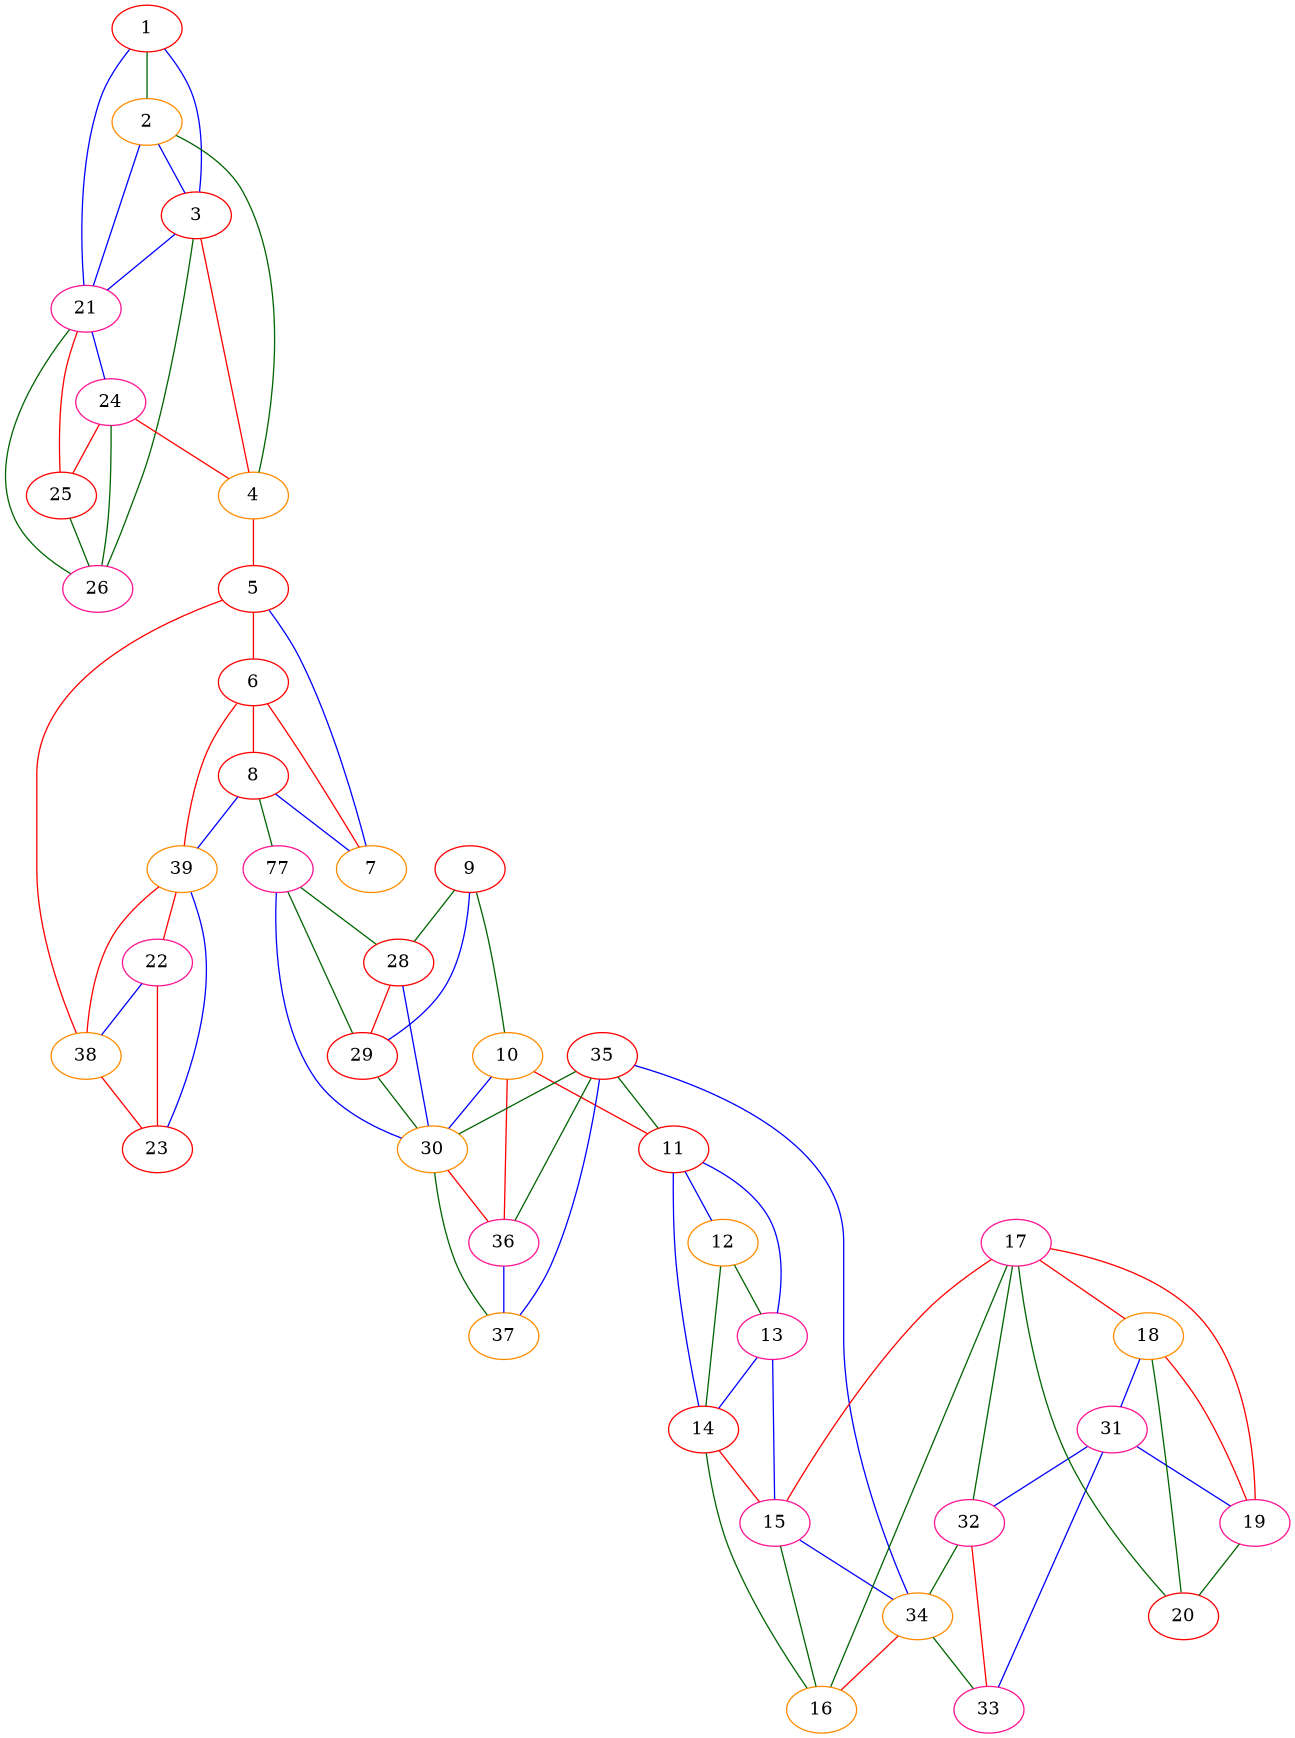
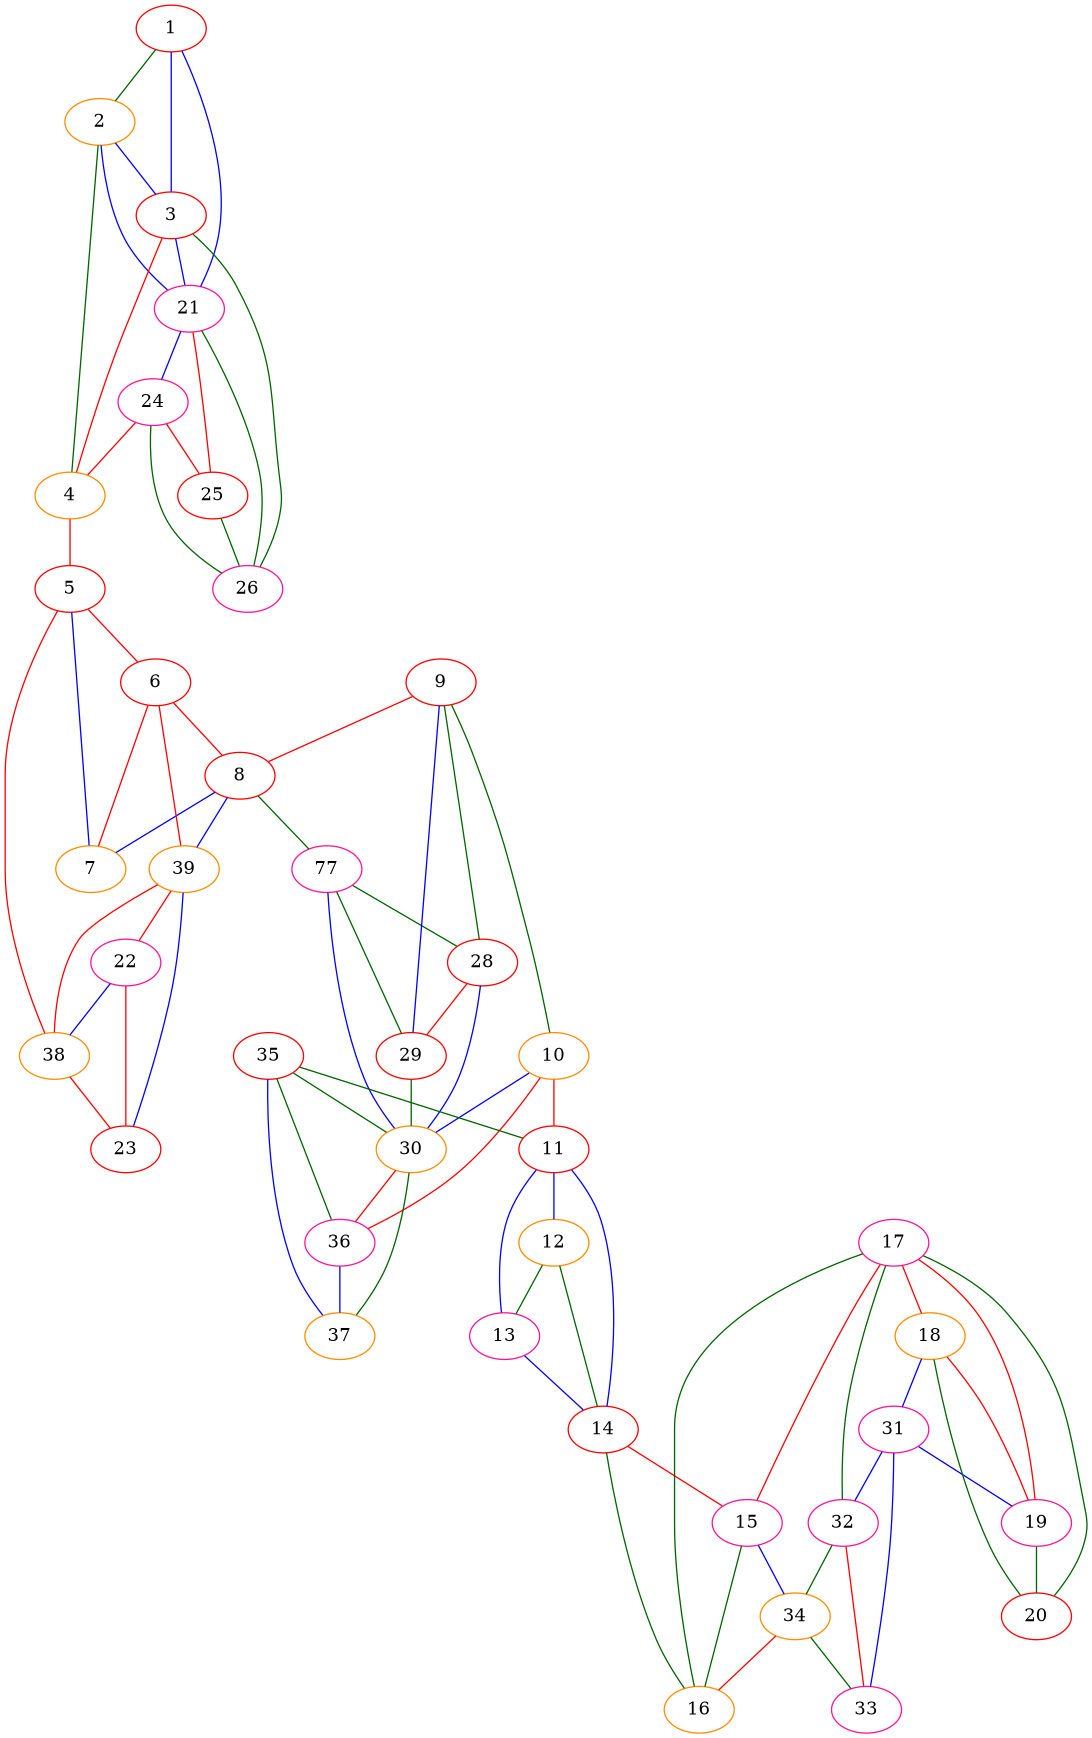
edge "9" -- "8": added
edge "35" -- "34": removed
edge "13" -- "15": removed
